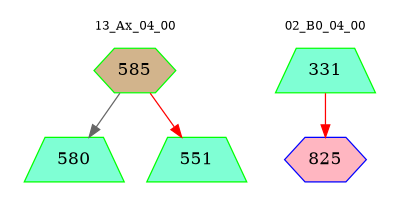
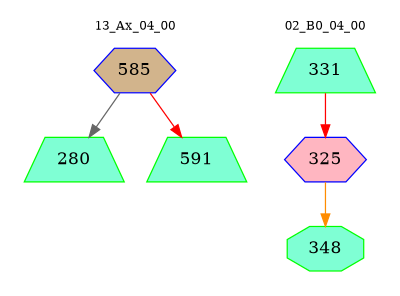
node "585": color green -> blue
node "580": label "580" -> "280"
node "551": label "551" -> "591"
node "825": label "825" -> "325"
node "348": added
